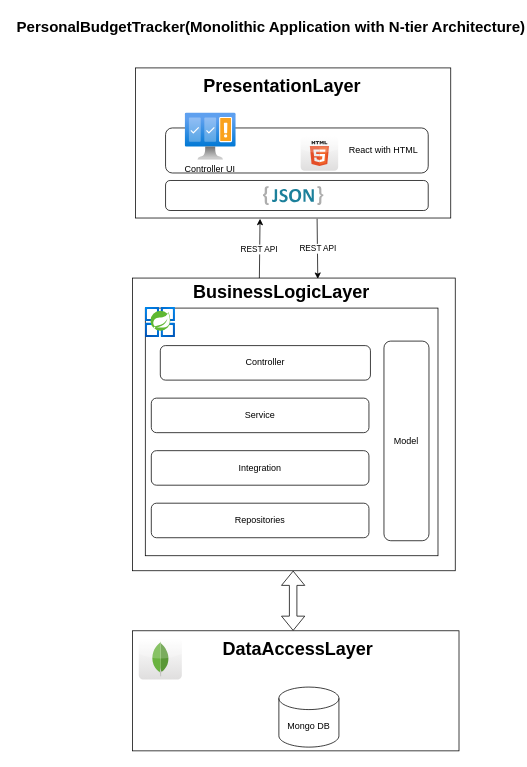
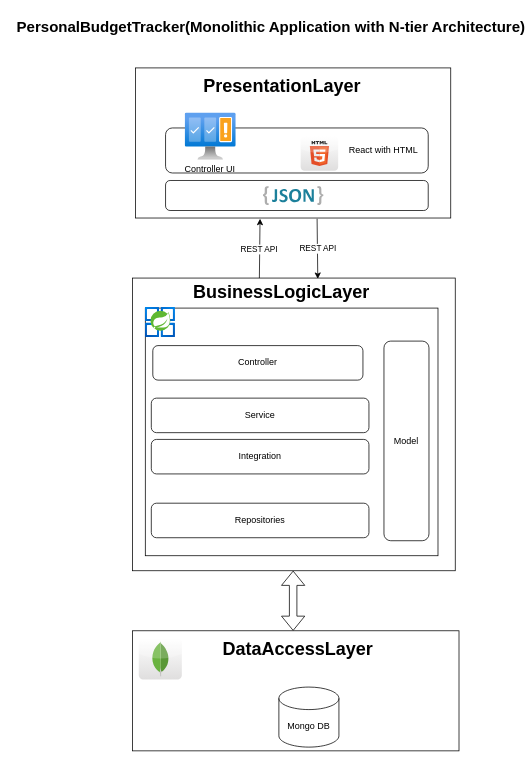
node "Controller": moved (265, 363) -> (258, 363)
node "Integration": moved (260, 468) -> (260, 456)
